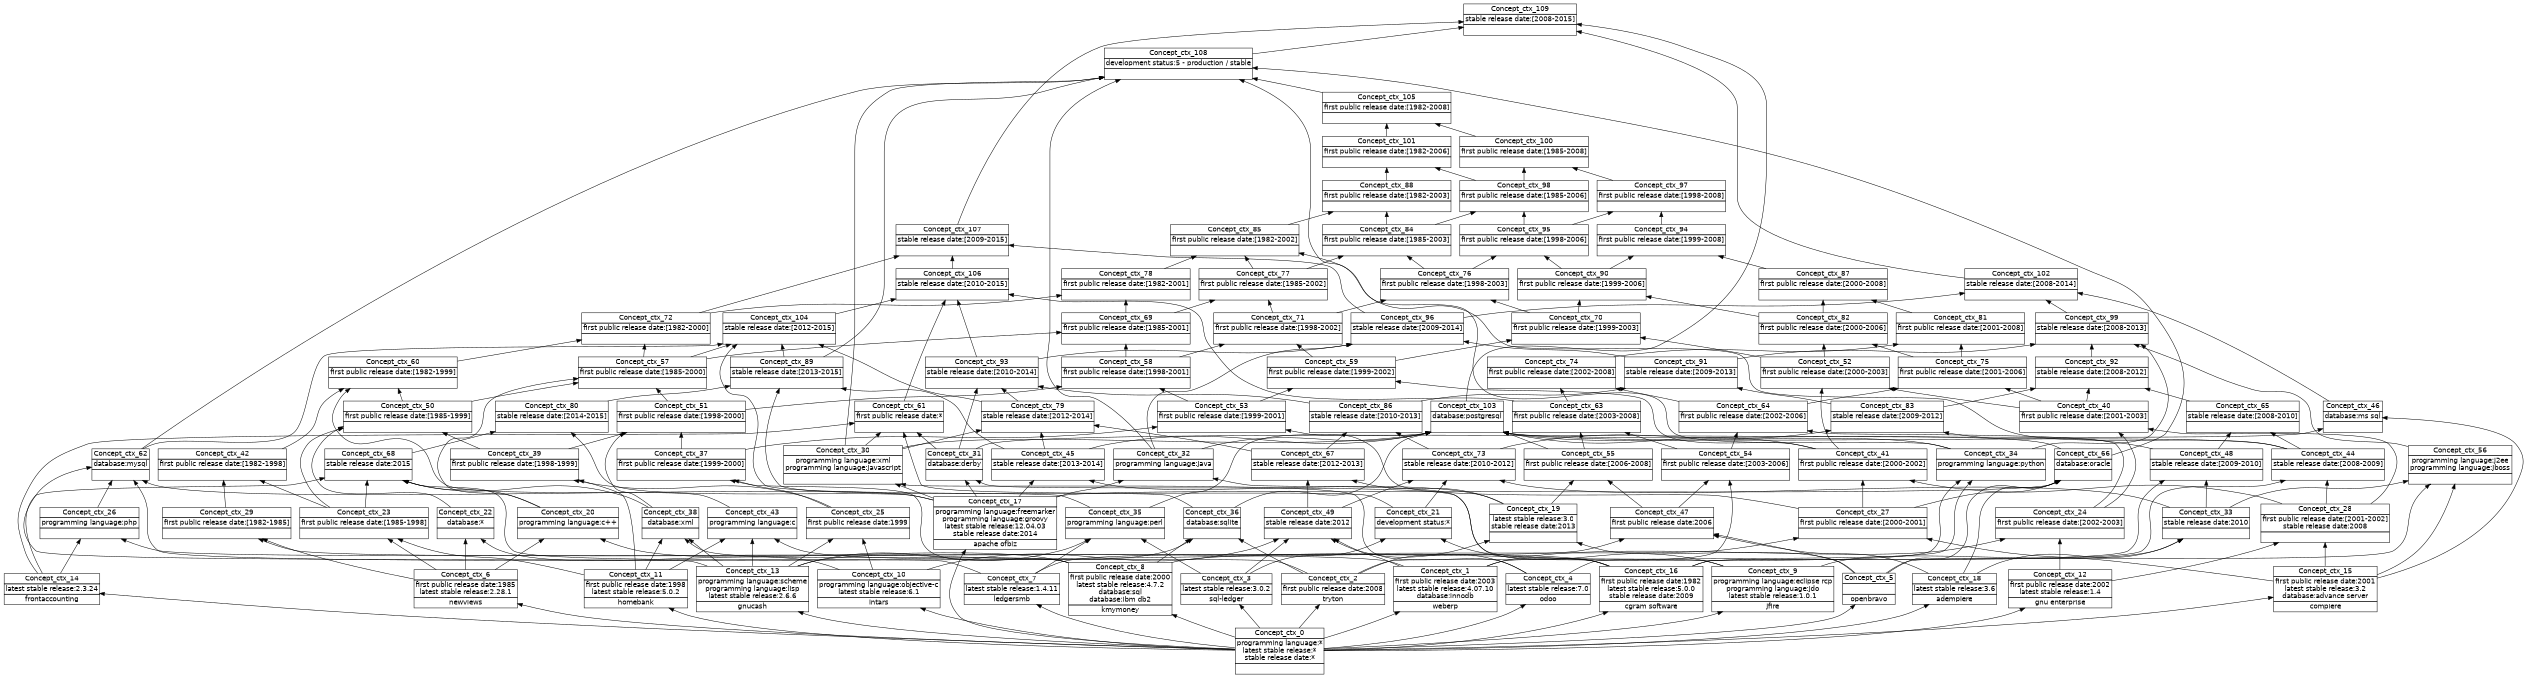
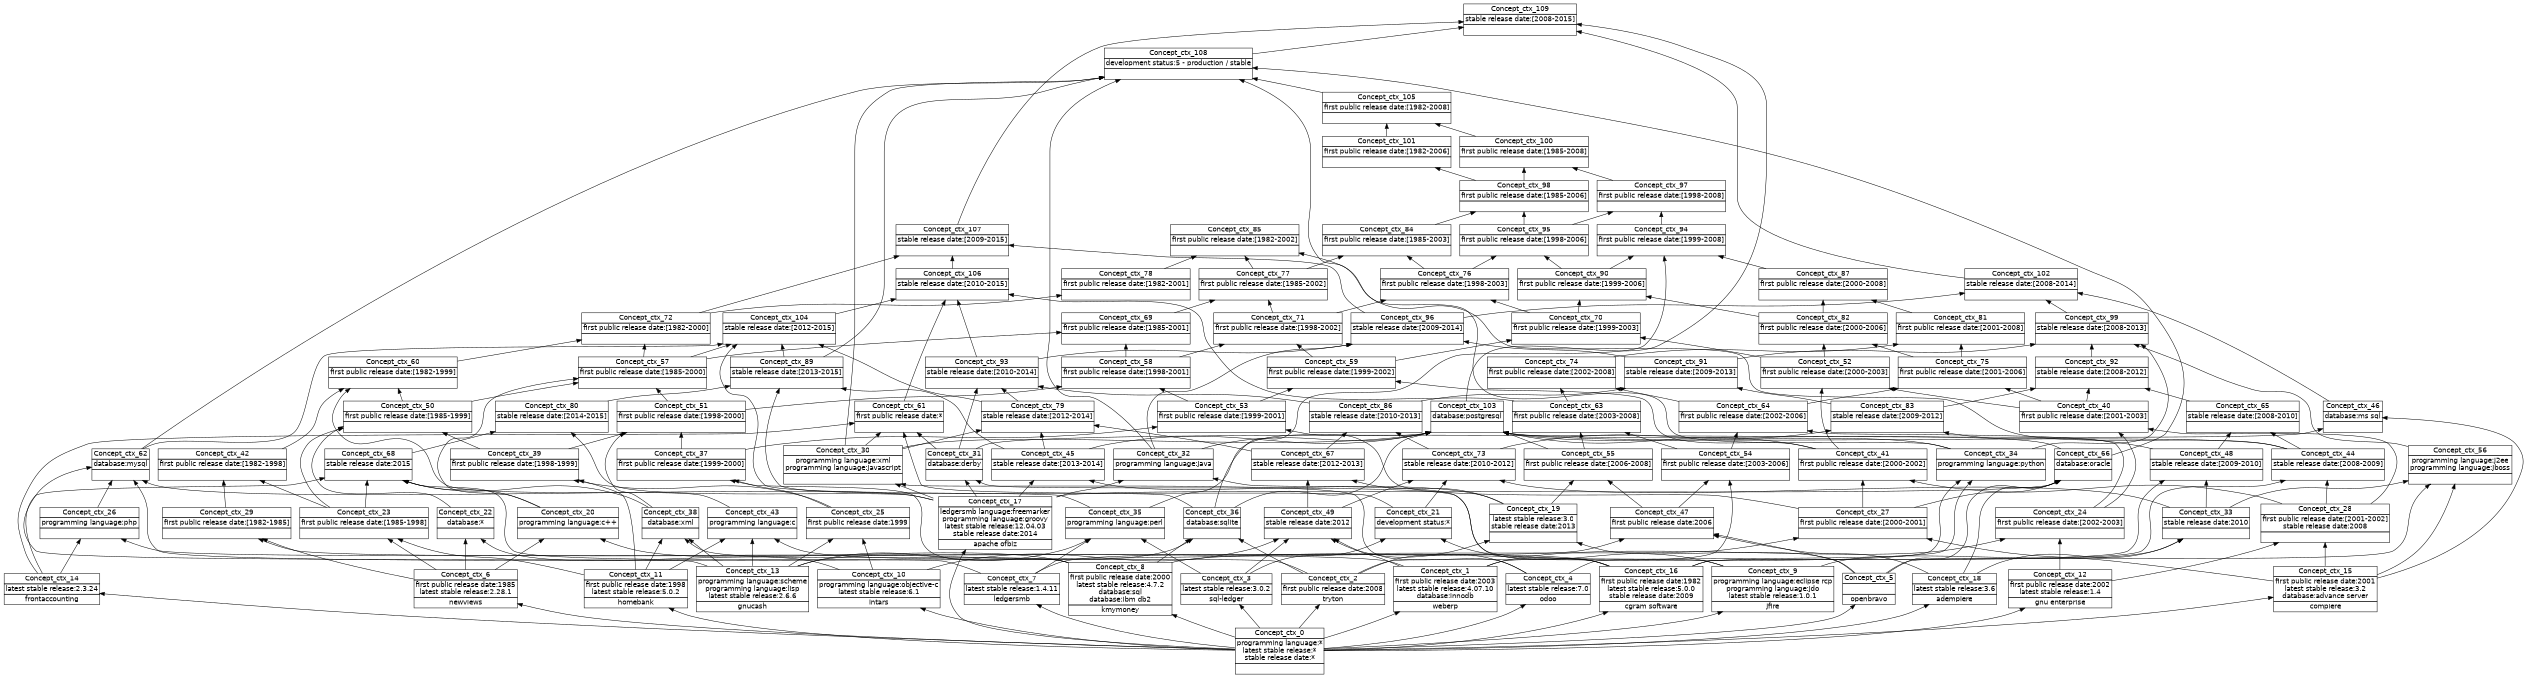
node "Concept_ctx_88": removed
edge "Concept_ctx_69" -> "Concept_ctx_78": removed
edge "Concept_ctx_36" -> "Concept_ctx_94": added
node "Concept_ctx_17": text "programming language:freemarker" -> "ledgersmb language:freemarker"
edge "Concept_ctx_0" -> "Concept_ctx_13": removed
